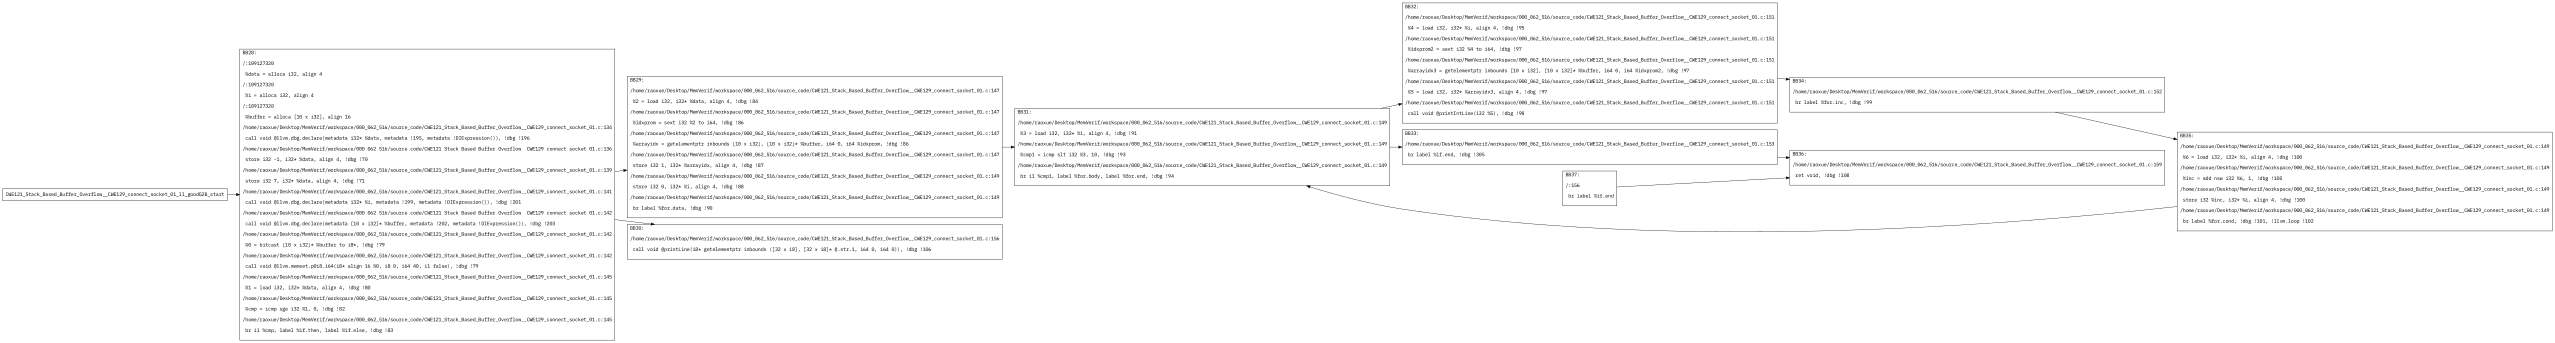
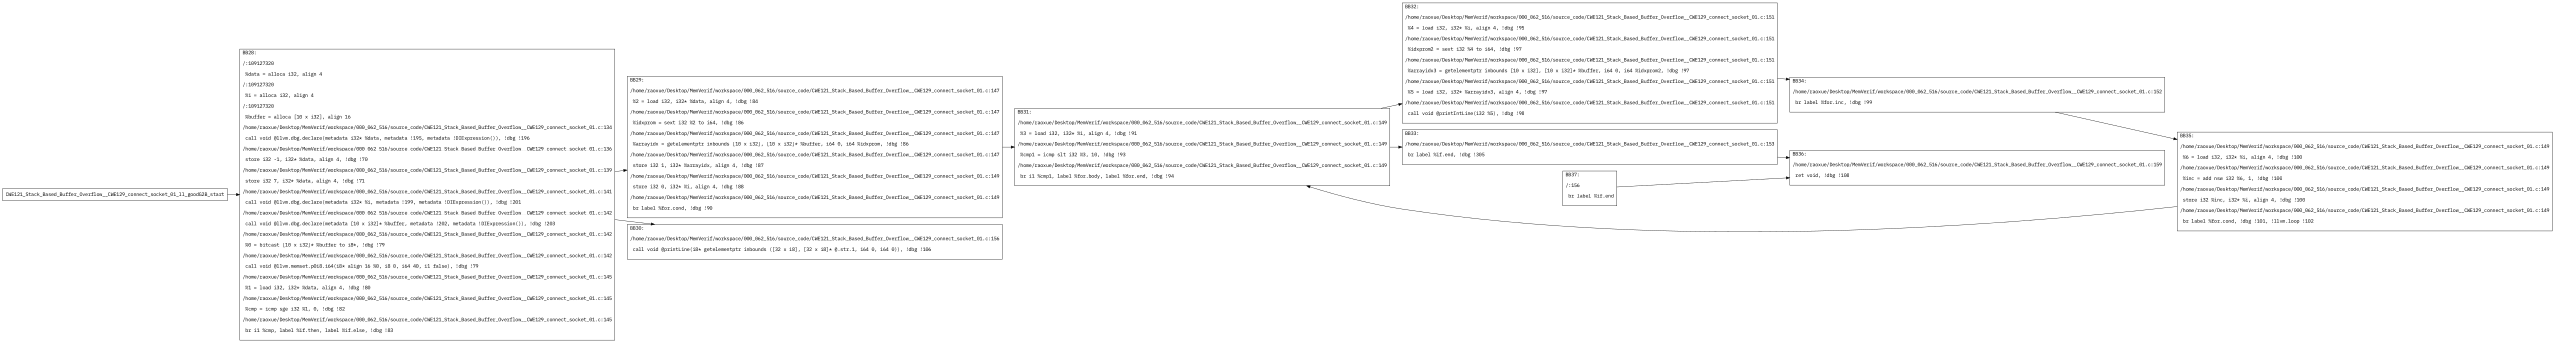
node "BB29:": text "br label %for.data, !dbg !90" -> "br label %for.cond, !dbg !90"
